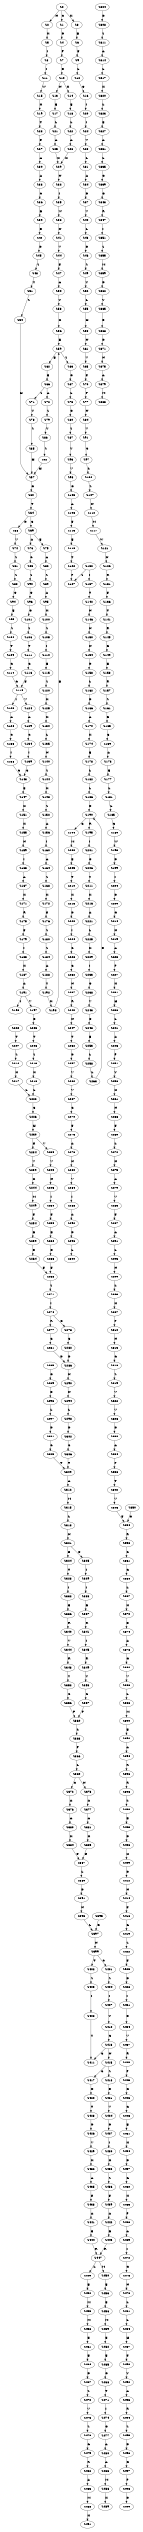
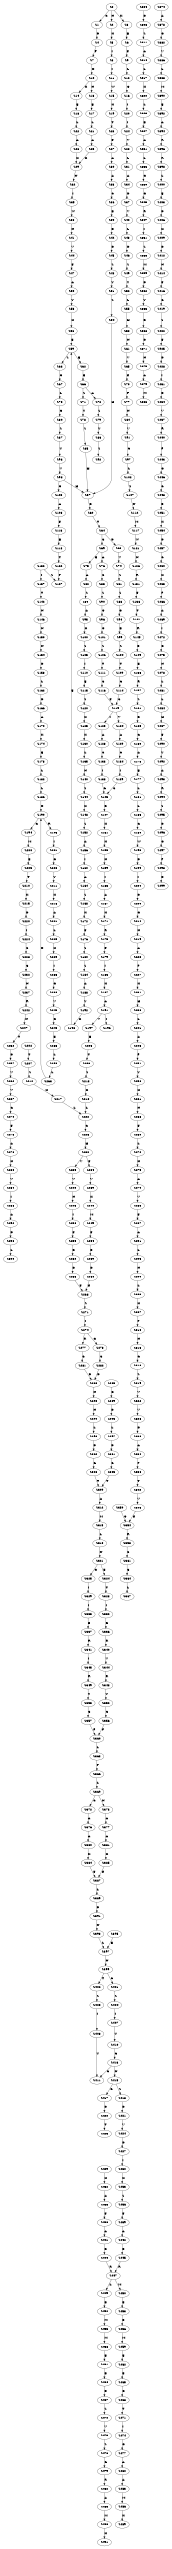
edge "S92" -> "S57": now "S98" -> "S57"
node "S370": removed
node "S426": removed
